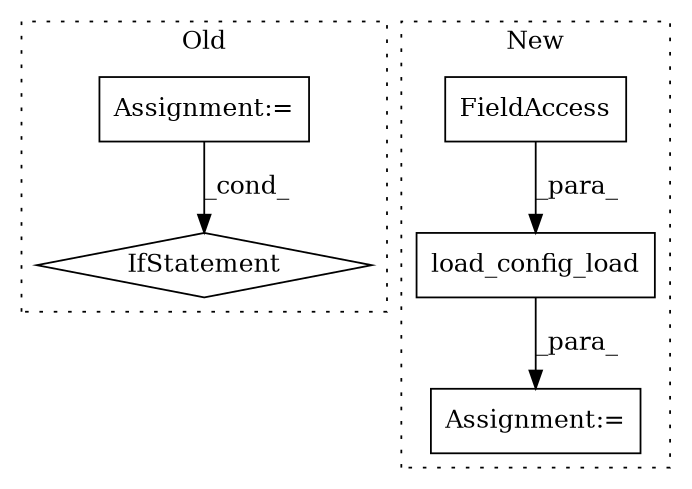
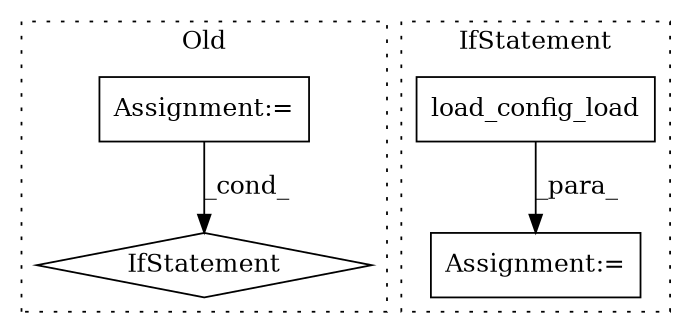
cluster "New": label "New" -> "IfStatement"
node "FieldAccess": removed
